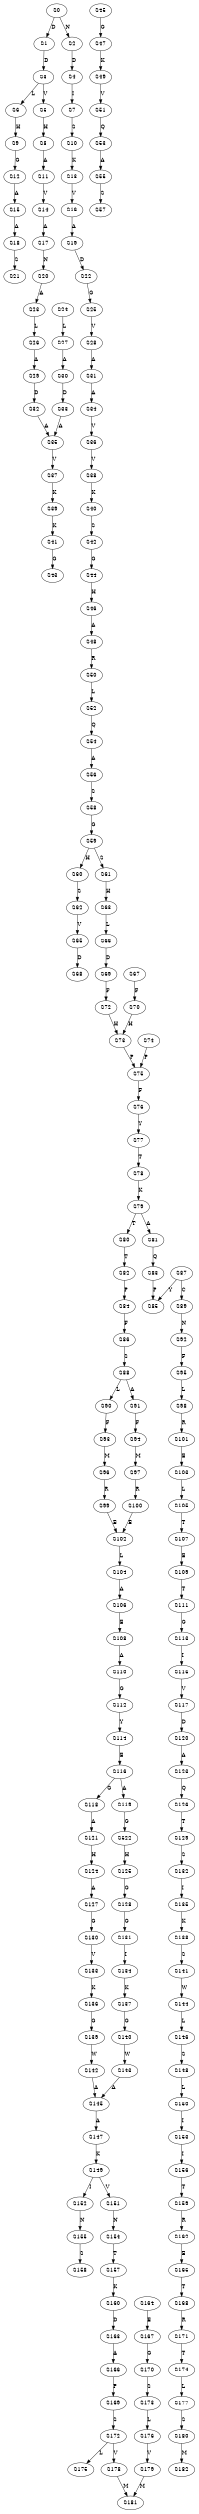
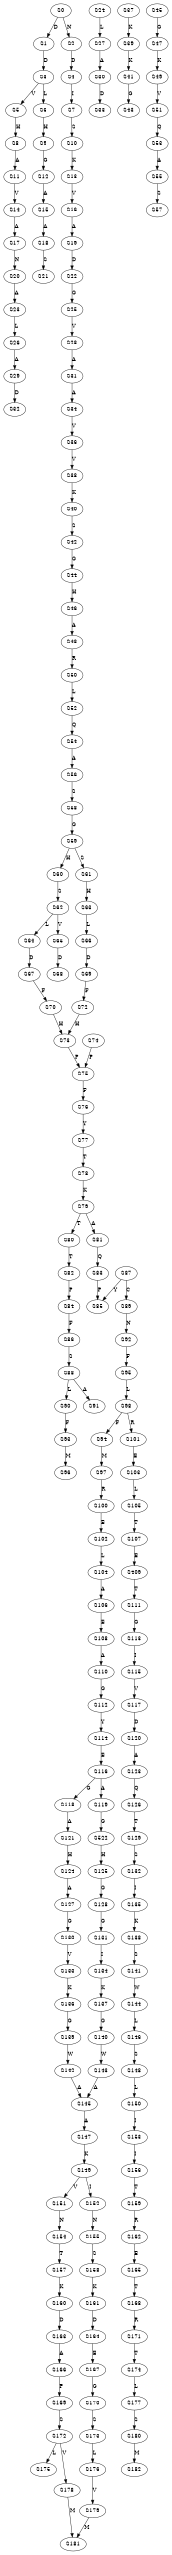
node "S35": removed
node "S64": added
edge "S91" -> "S94": now "S98" -> "S94"
node "S99": removed
node "S109": label "S109" -> "S409"
node "S161": added
